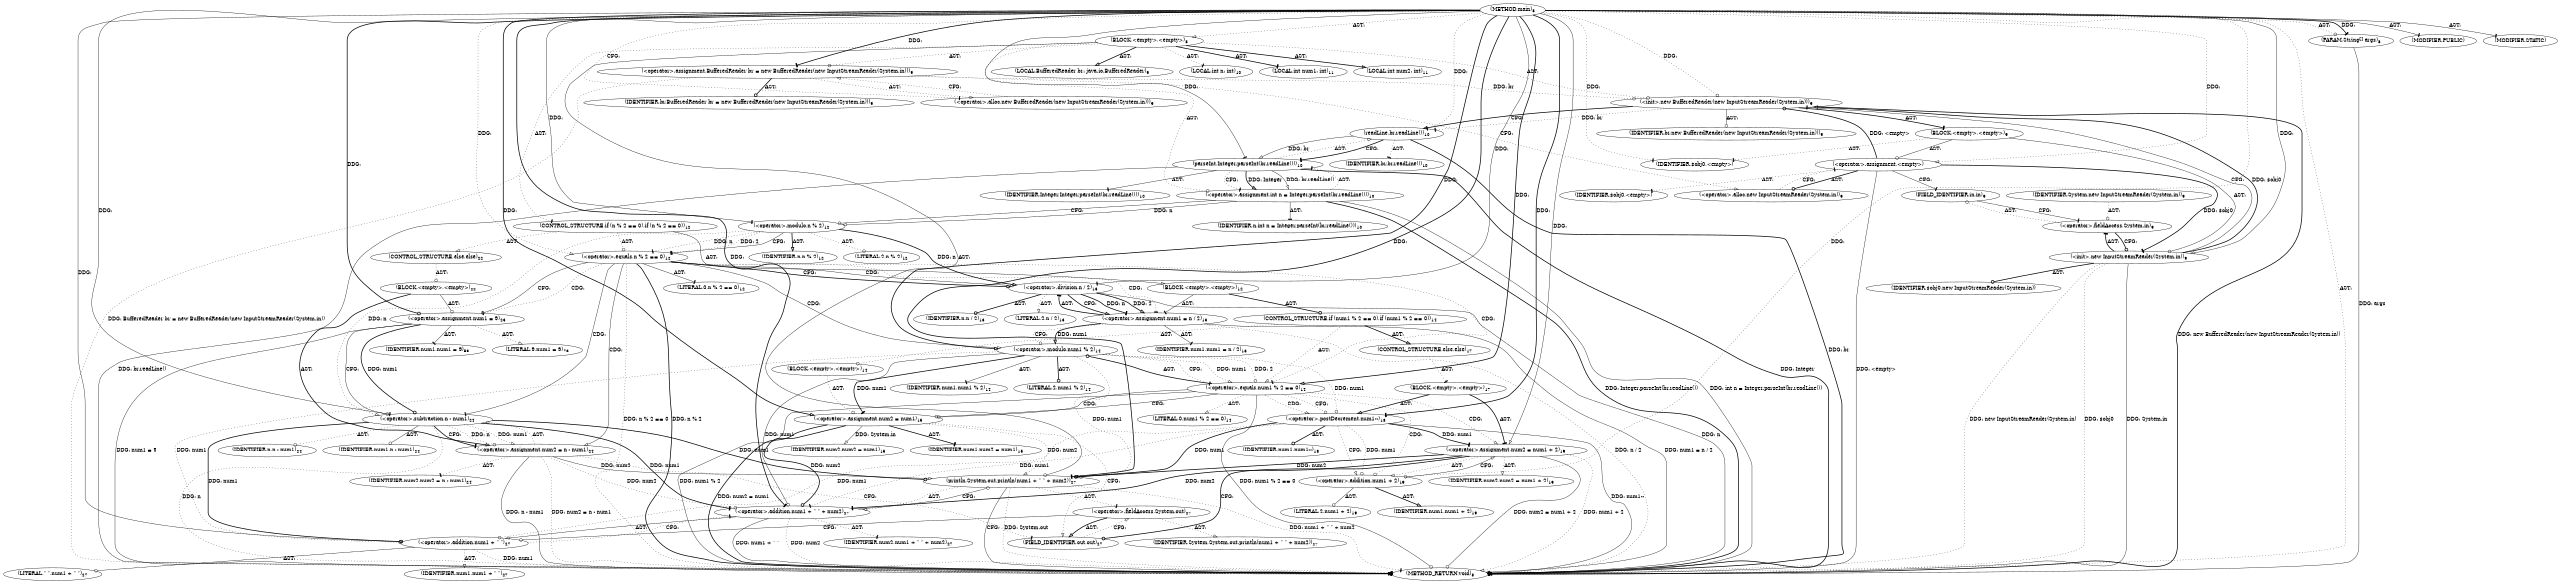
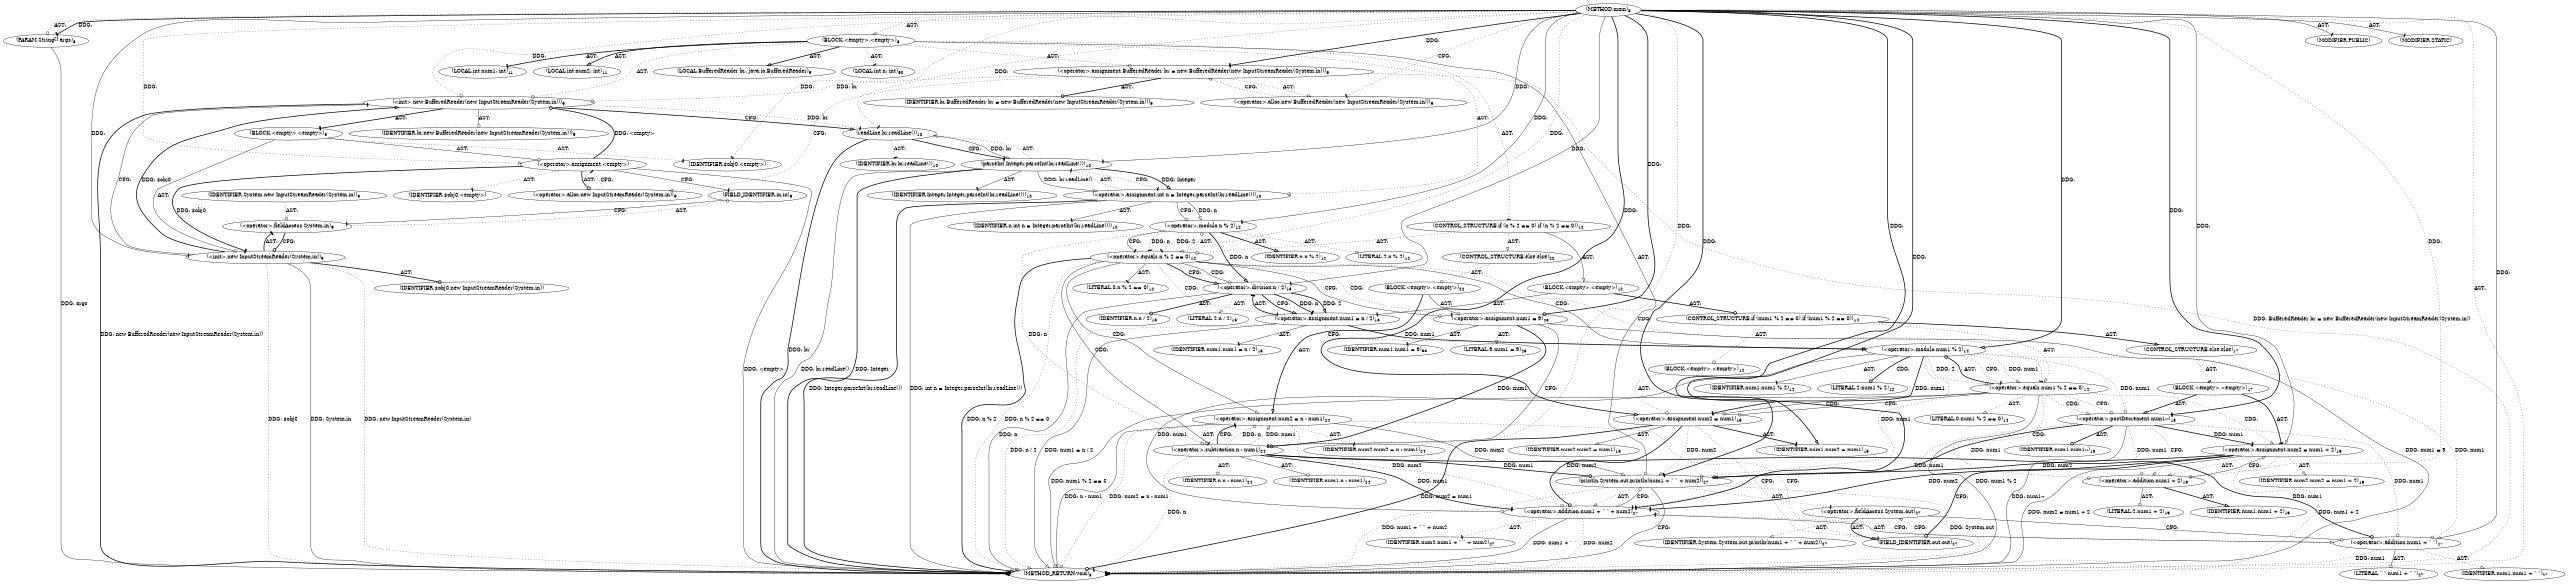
edge "(METHOD,main)" -> "(<operator>.subtraction,n - num1)": style solid -> dotted
edge "(METHOD,main)" -> "(<init>,new InputStreamReader(System.in))": arrowhead onormal -> tee
node "(LOCAL,int n: int)": text "10" -> "90"
edge "(<operator>.equals,n % 2 == 0)" -> "(<operator>.modulo,n % 2)": added, label "AST:"
edge "(METHOD,main)" -> "(<operator>.equals,num1 % 2 == 0)": now "(METHOD,main)" -> "(IDENTIFIER,num1,num2 = num1)"
node "(LITERAL,9,num1 = 9)": text "73" -> "23"
edge "(<operator>.modulo,num1 % 2)" -> "(LITERAL,2,num1 % 2)": label "AST: " -> "CDG: "
edge "(<operator>.assignment,num2 = num1)" -> "(IDENTIFIER,num2,num2 = num1)": label "DDG: System.in" -> "AST: "
